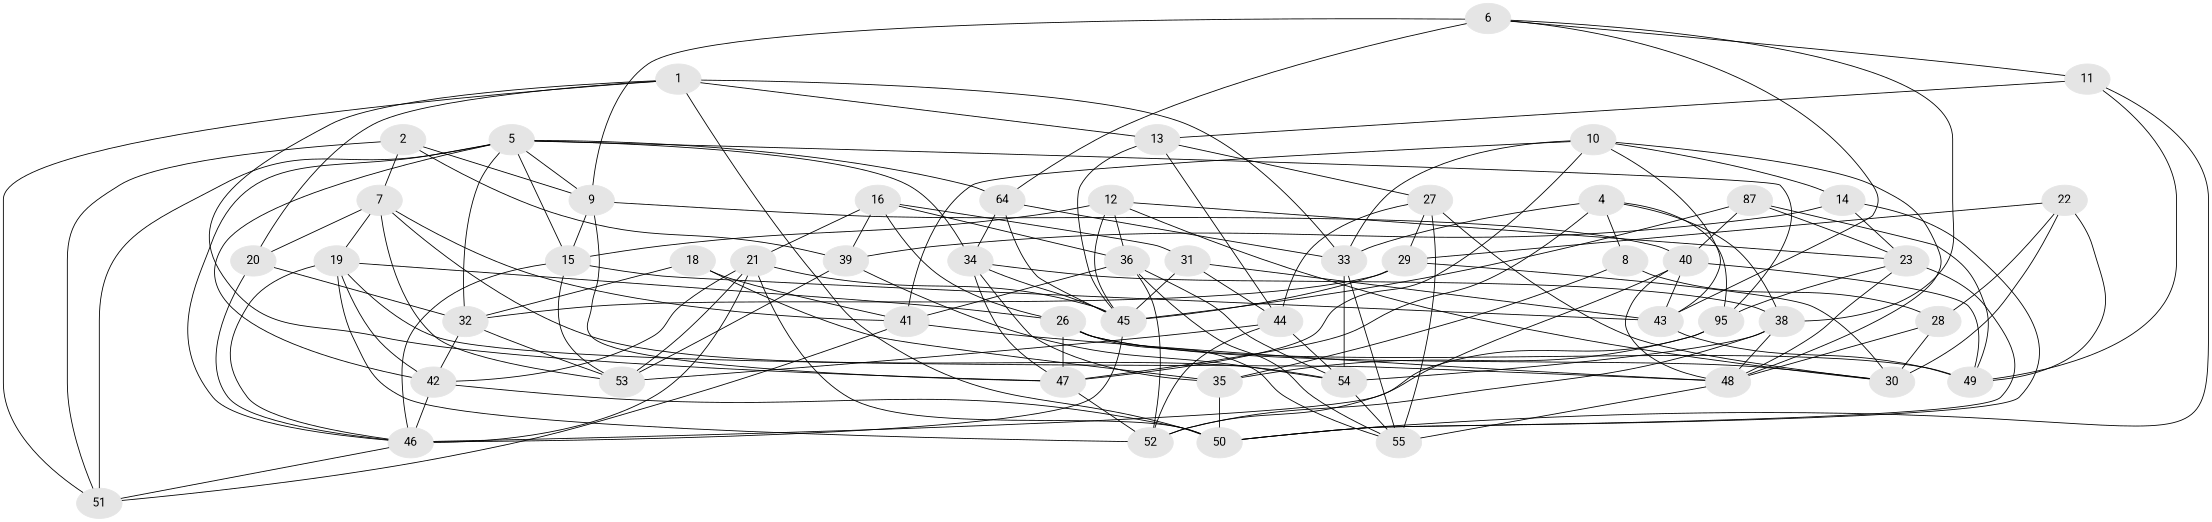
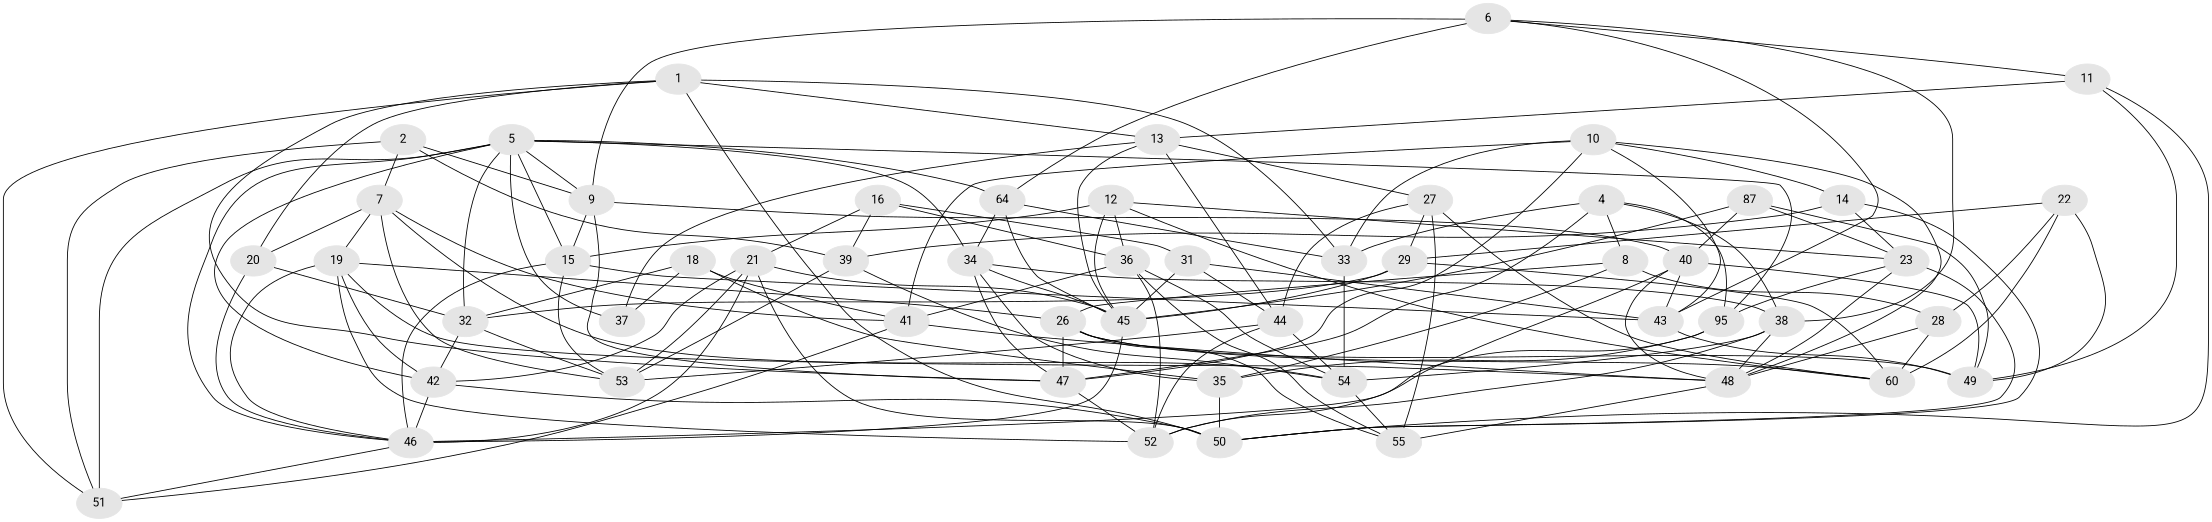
edge "16" -- "26": now "8" -- "26"
node "37": added
edge "33" -- "55": removed
node "30": label "30" -> "60"
